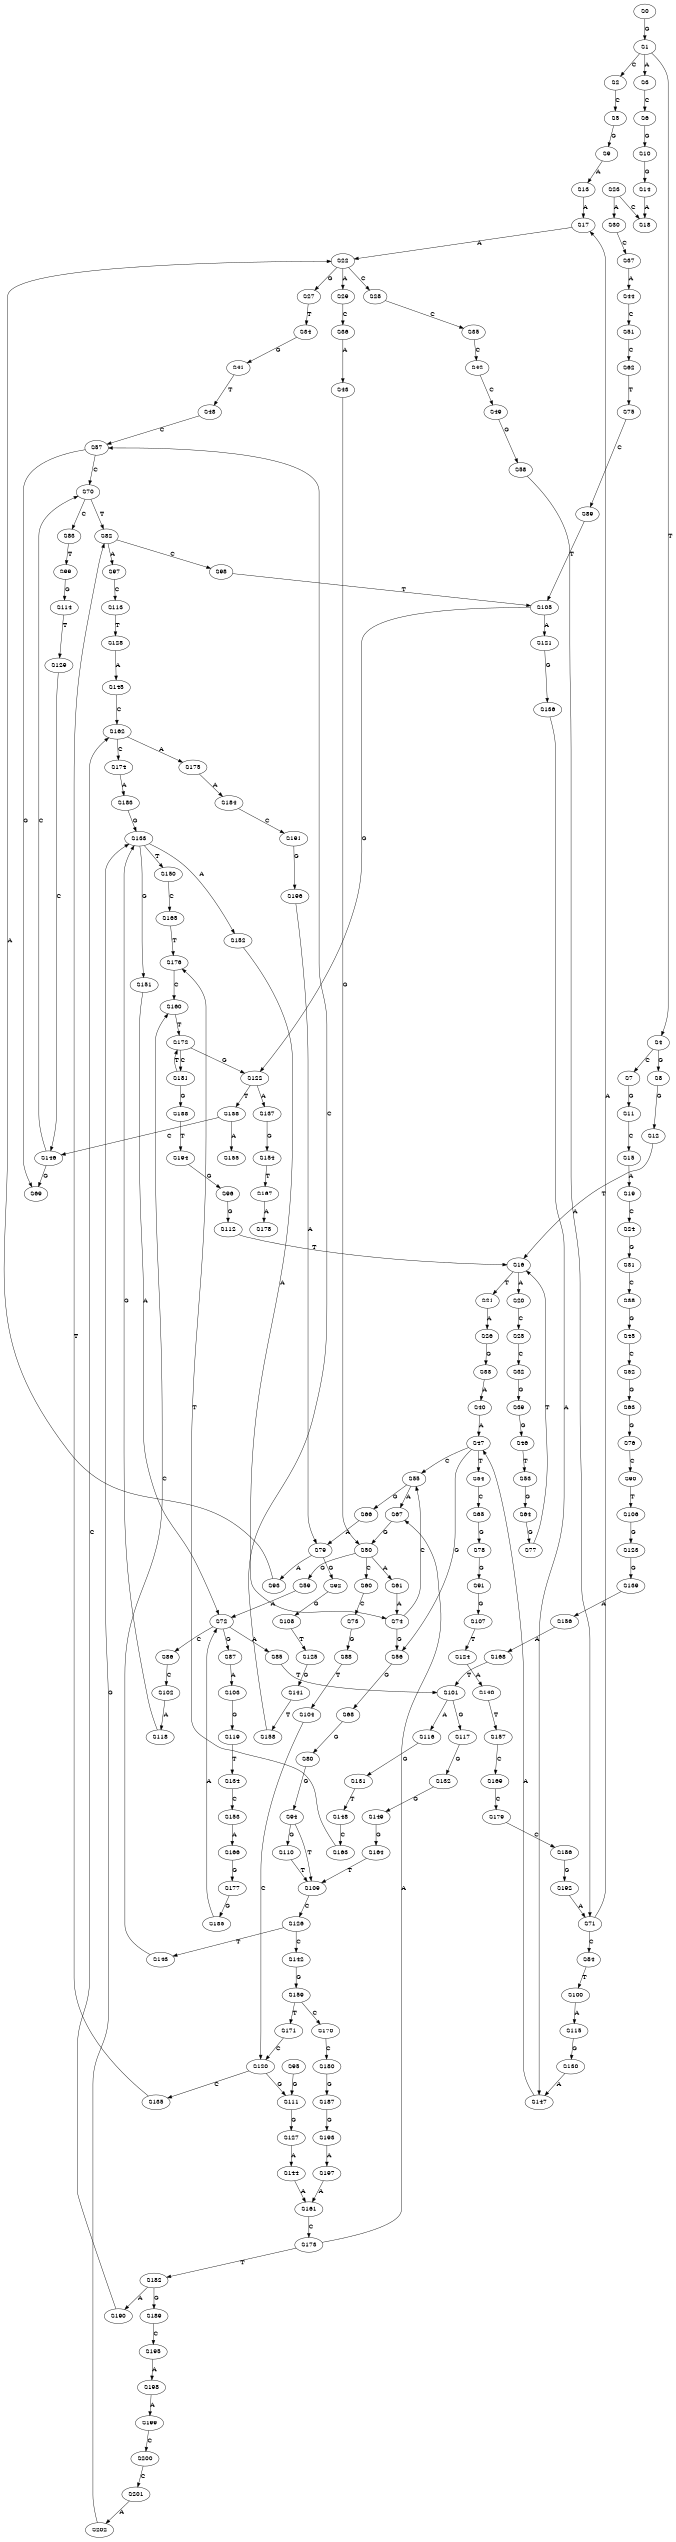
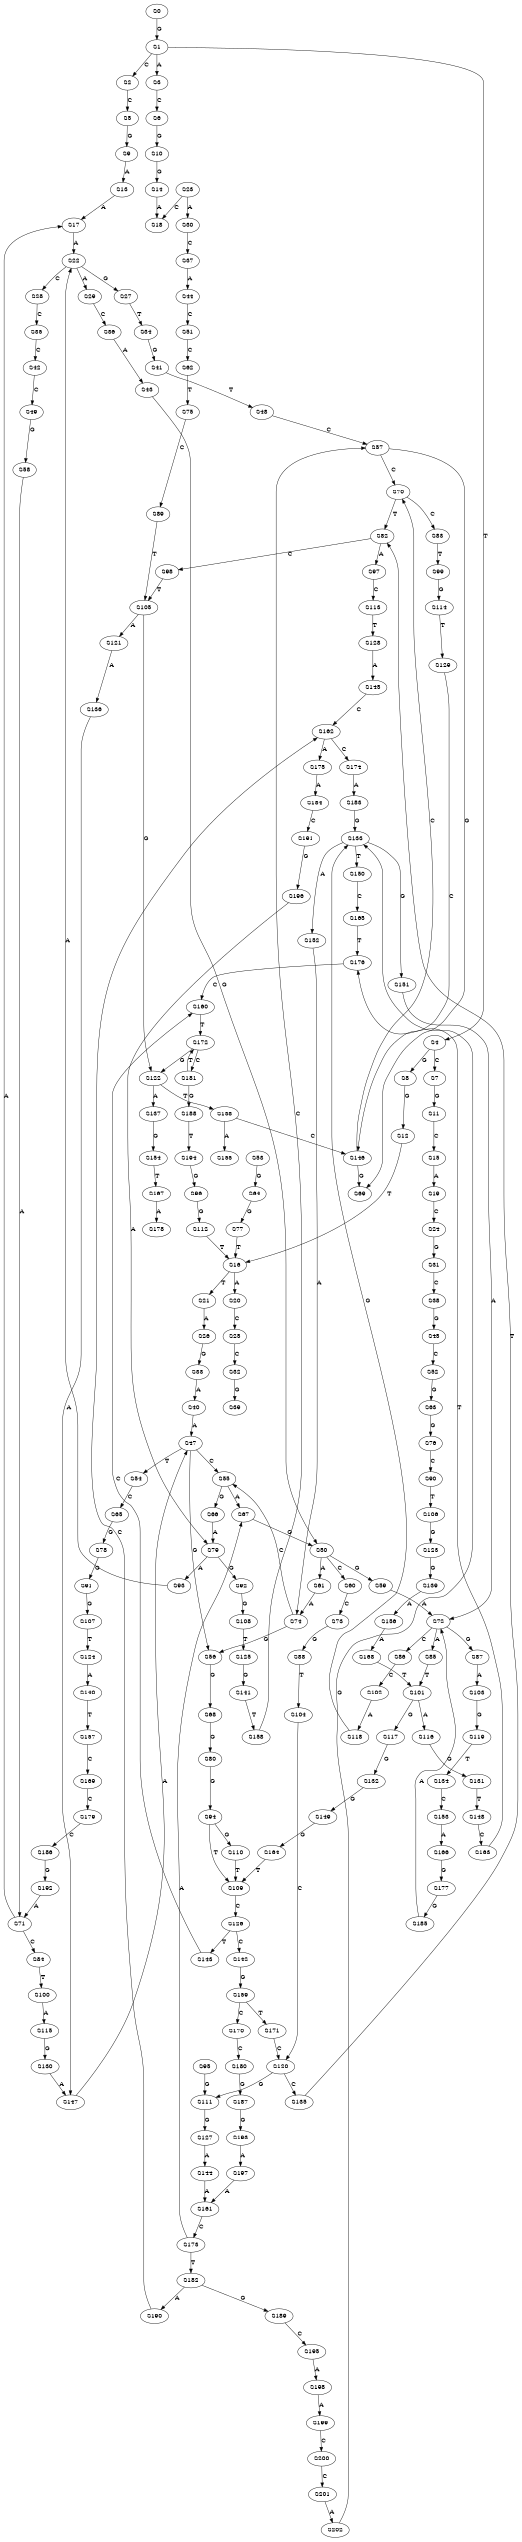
edge "S121" -> "S136": label "G" -> "A"
node "S46": removed
